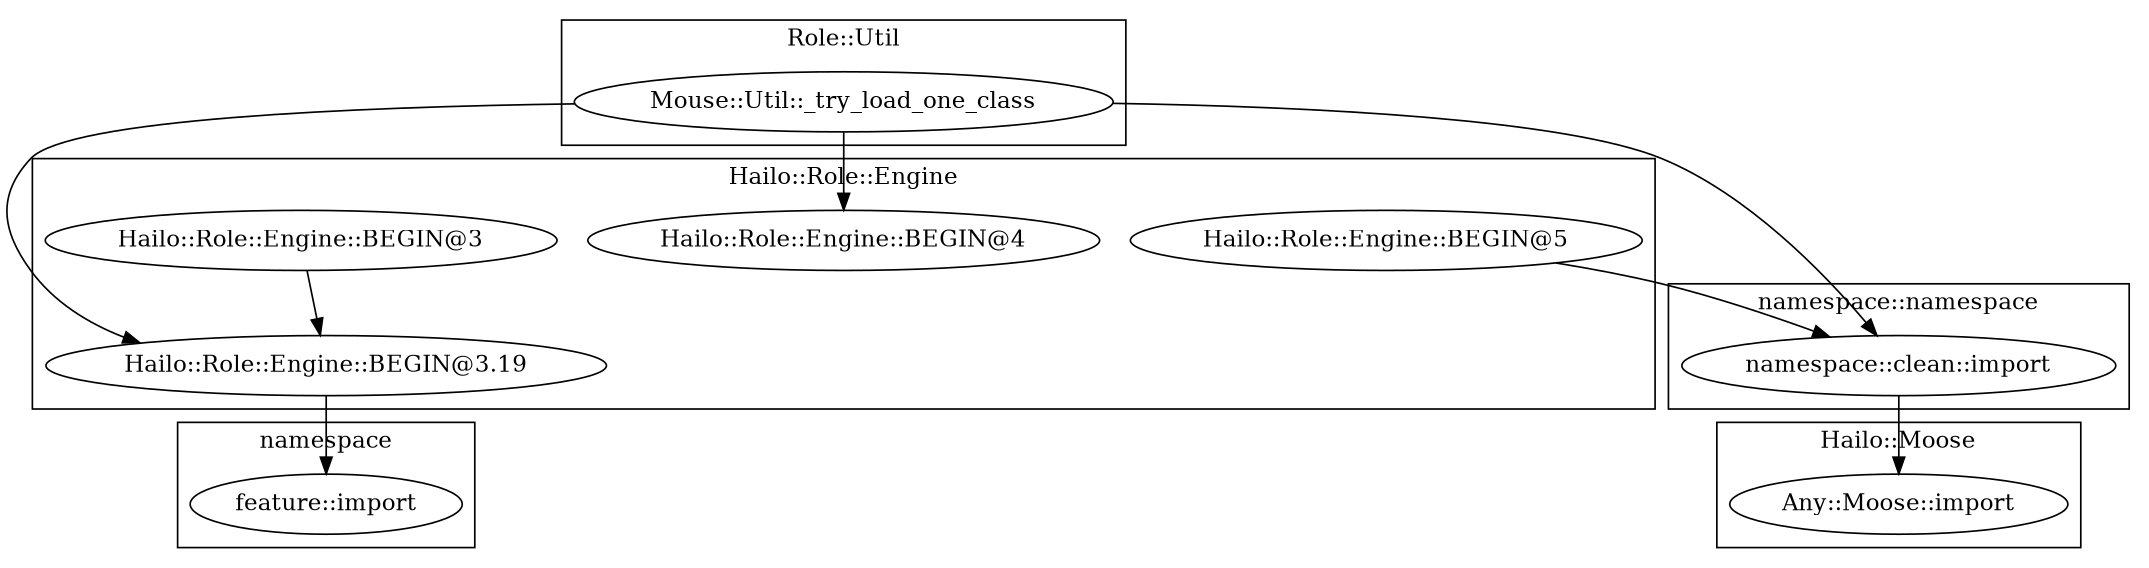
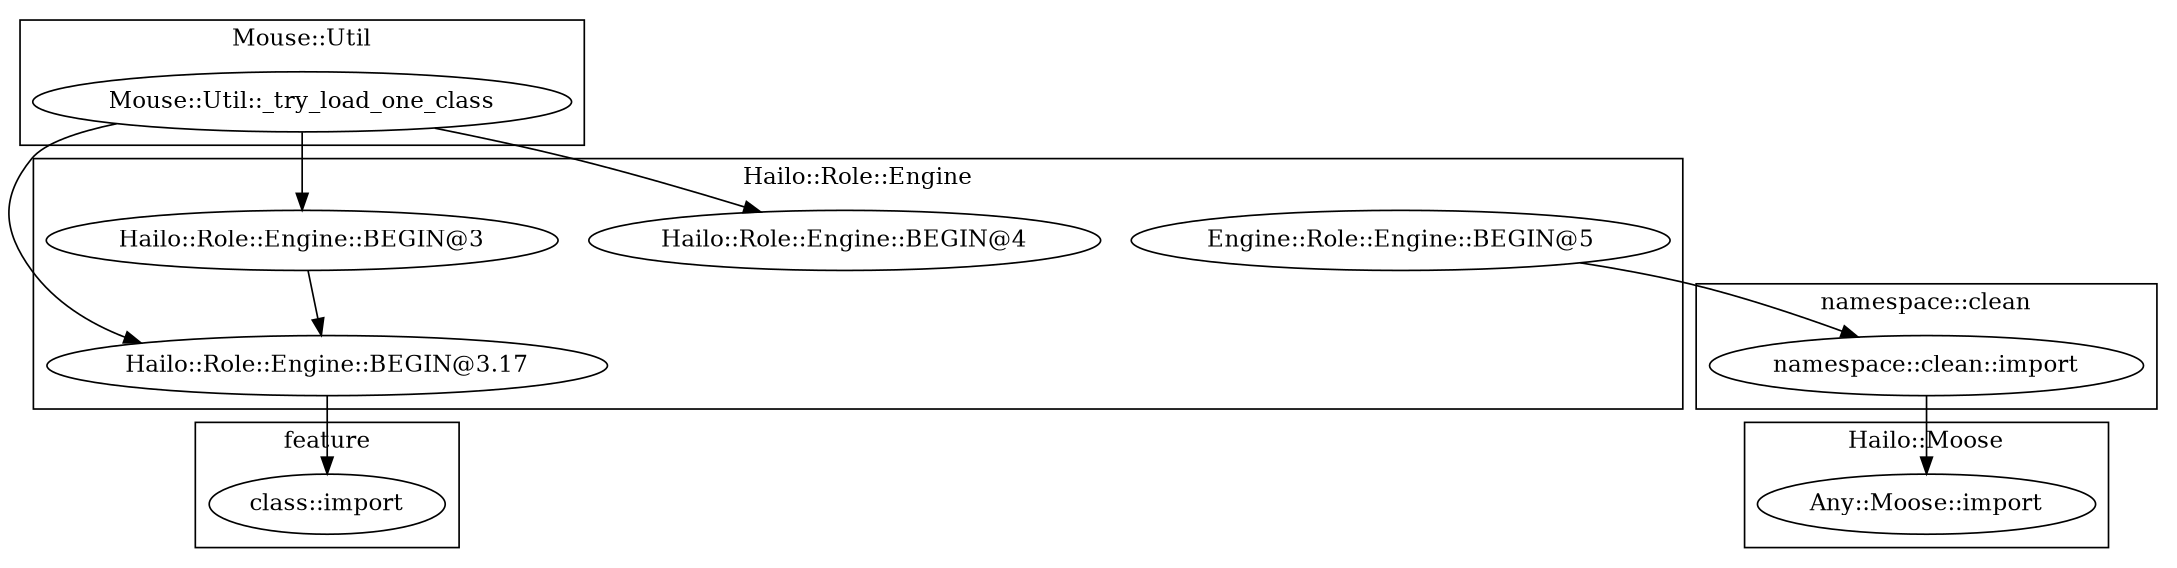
cluster "Role::Util": label "Role::Util" -> "Mouse::Util"
edge "Mouse::Util::_try_load_one_class" -> "namespace::clean::import": now "Mouse::Util::_try_load_one_class" -> "Hailo::Role::Engine::BEGIN@3"
node "Hailo::Role::Engine::BEGIN@5": label "Hailo::Role::Engine::BEGIN@5" -> "Engine::Role::Engine::BEGIN@5"
cluster "namespace::namespace": label "namespace::namespace" -> "namespace::clean"
node "Hailo::Role::Engine::BEGIN@3.19": label "Hailo::Role::Engine::BEGIN@3.19" -> "Hailo::Role::Engine::BEGIN@3.17"
cluster "namespace": label "namespace" -> "feature"
node "feature::import": label "feature::import" -> "class::import"
